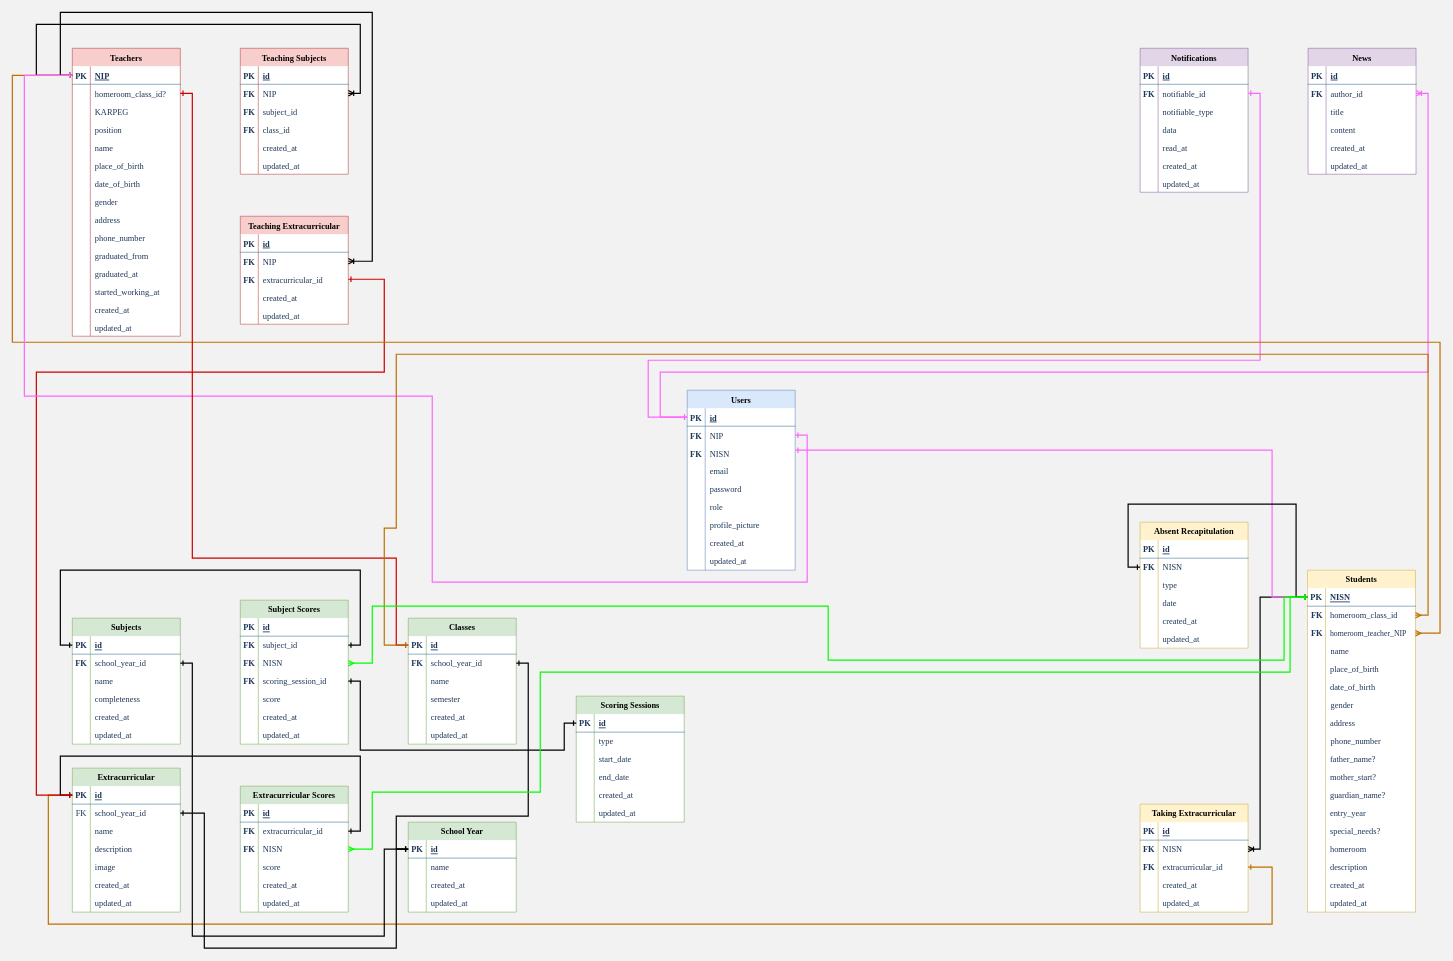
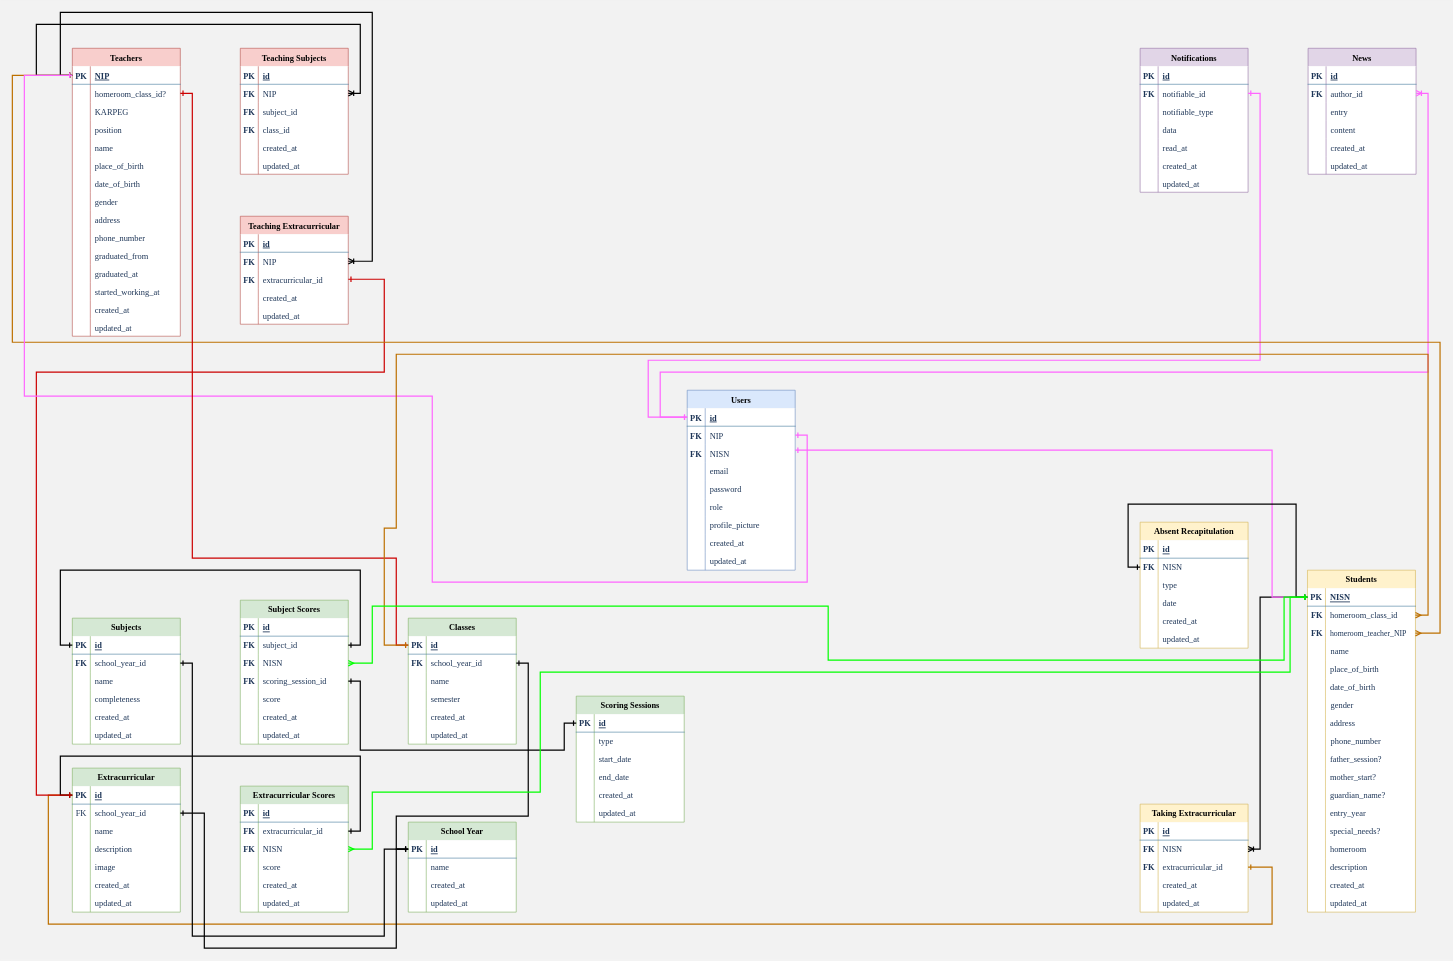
node "title": label "title" -> "entry"
node "father_name?": label "father_name?" -> "father_session?"
